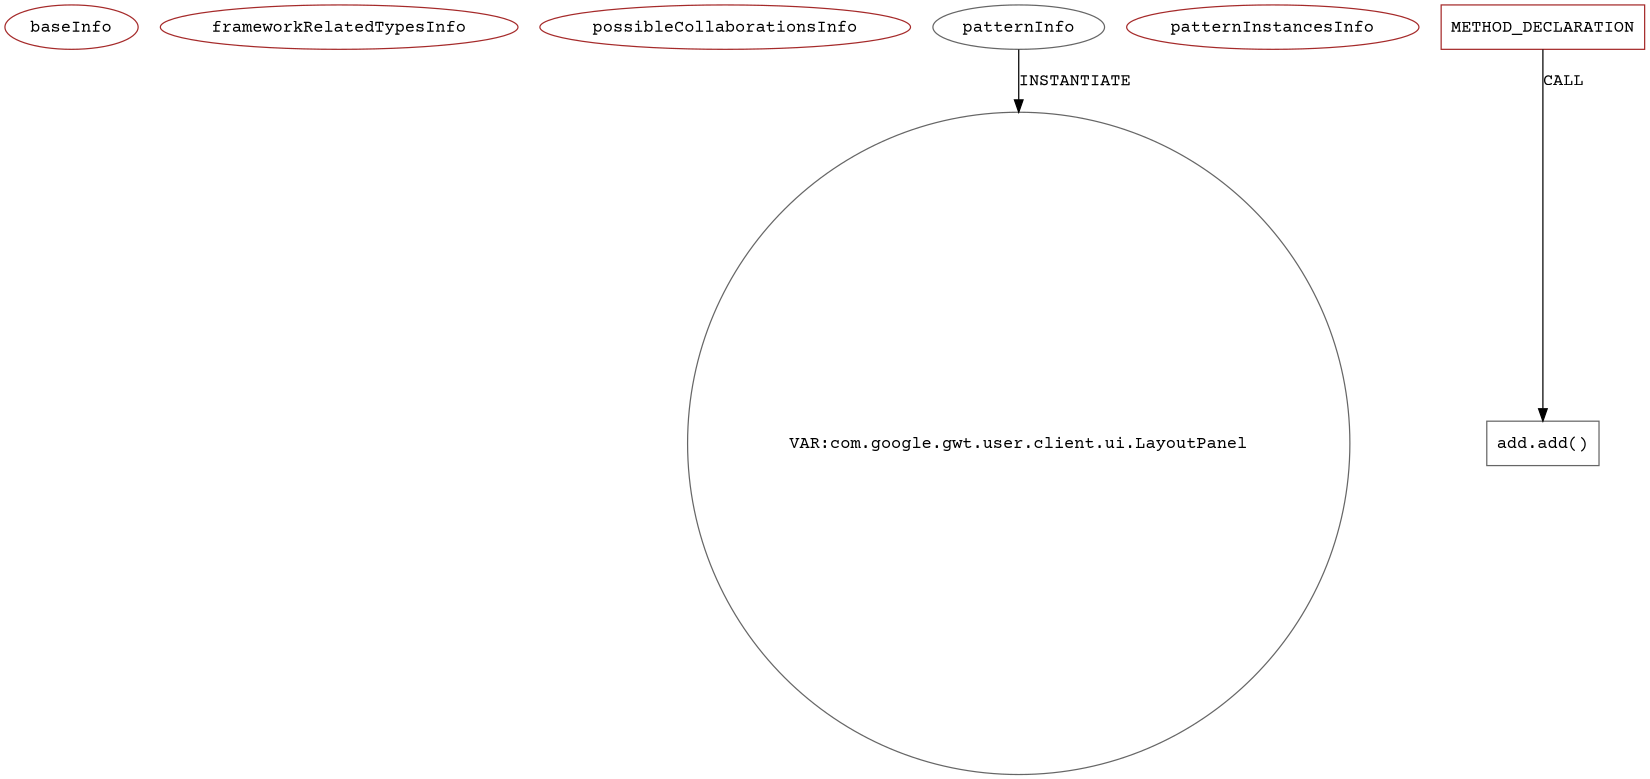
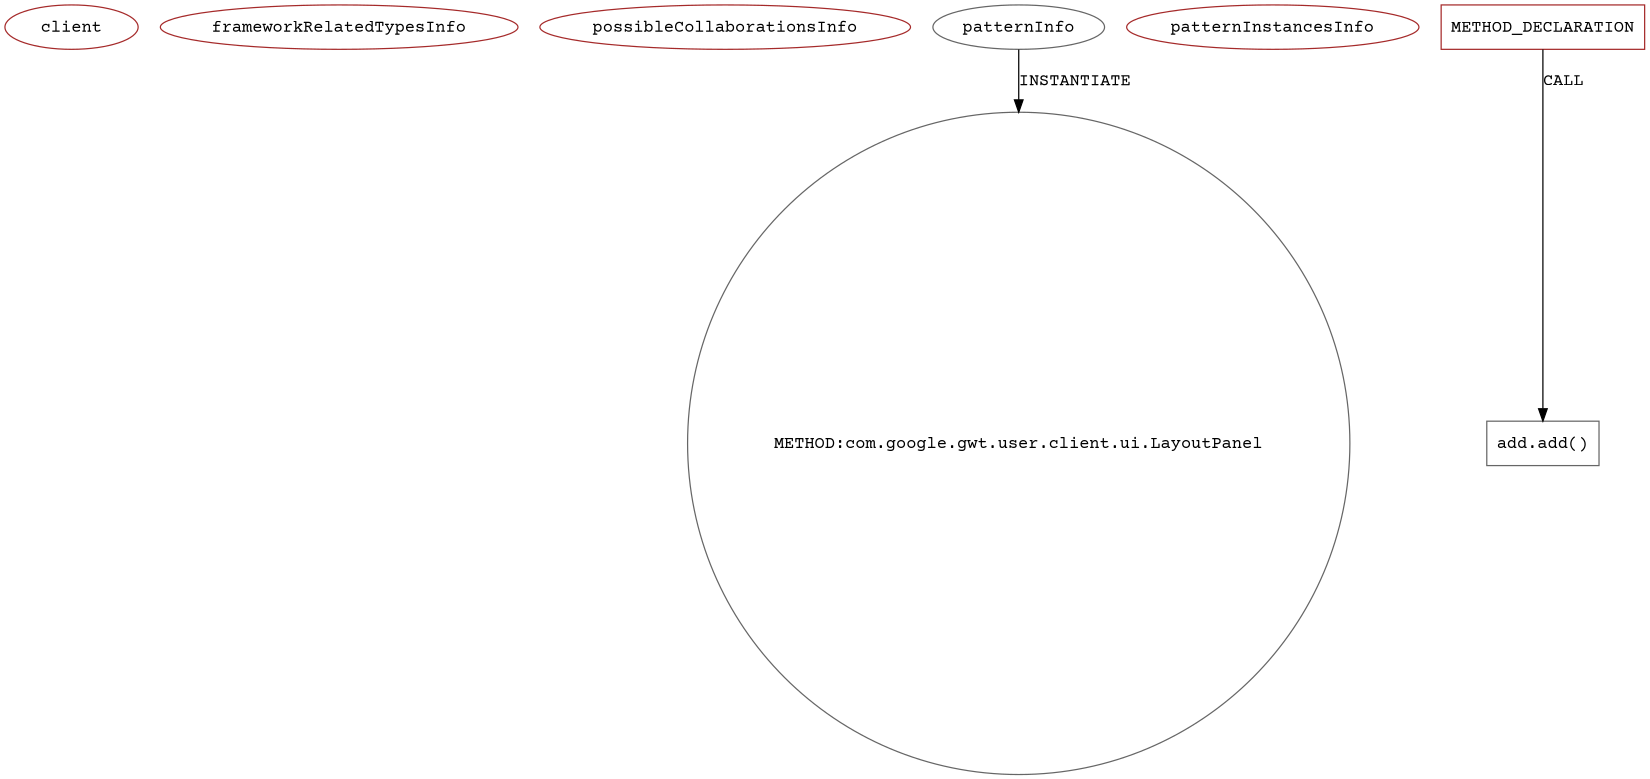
node "baseInfo": label "baseInfo" -> "client"
node "VAR:com.google.gwt.user.client.ui.LayoutPanel": label "VAR:com.google.gwt.user.client.ui.LayoutPanel" -> "METHOD:com.google.gwt.user.client.ui.LayoutPanel"
